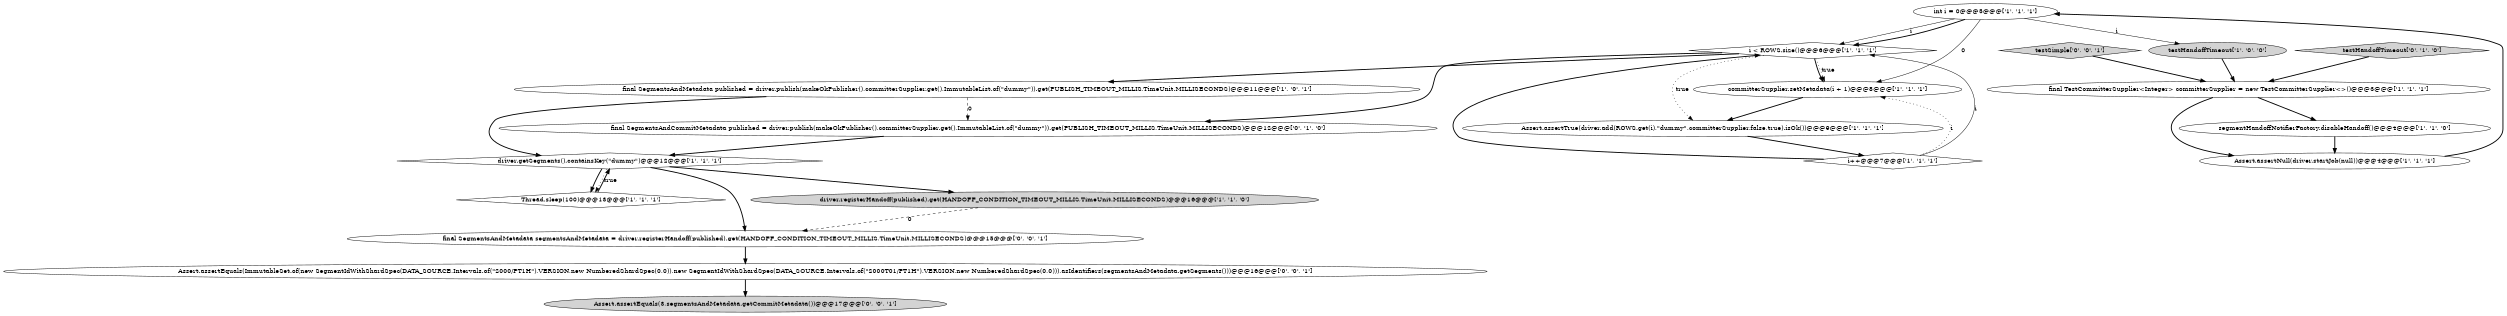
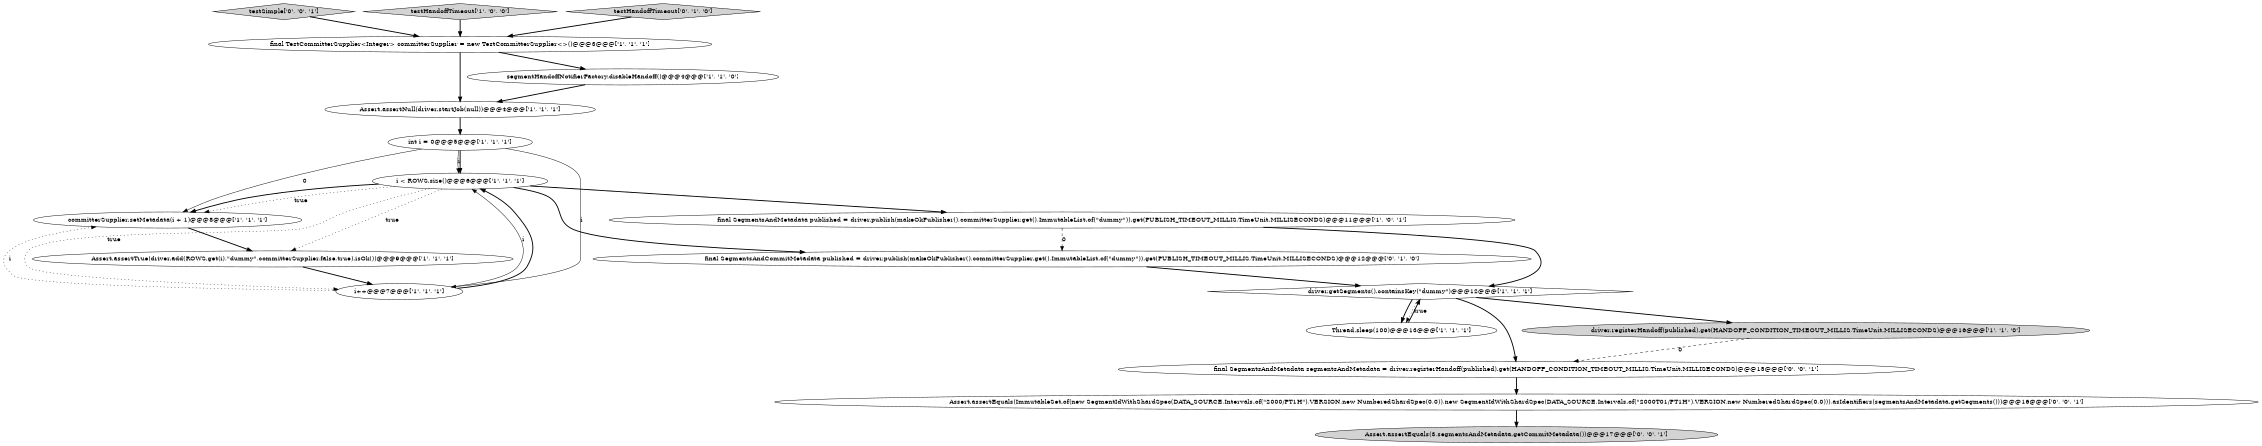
edge "int i = 0@@@5@@@['1', '1', '1']" -> "testHandoffTimeout['1', '0', '0']": now "int i = 0@@@5@@@['1', '1', '1']" -> "i++@@@7@@@['1', '1', '1']"
node "i < ROWS.size()@@@6@@@['1', '1', '1']": shape diamond -> ellipse
node "testHandoffTimeout['1', '0', '0']": shape ellipse -> diamond
node "i++@@@7@@@['1', '1', '1']": shape diamond -> ellipse
node "Thread.sleep(100)@@@13@@@['1', '1', '1']": shape diamond -> ellipse
edge "i < ROWS.size()@@@6@@@['1', '1', '1']" -> "i++@@@7@@@['1', '1', '1']": added, label "true"
